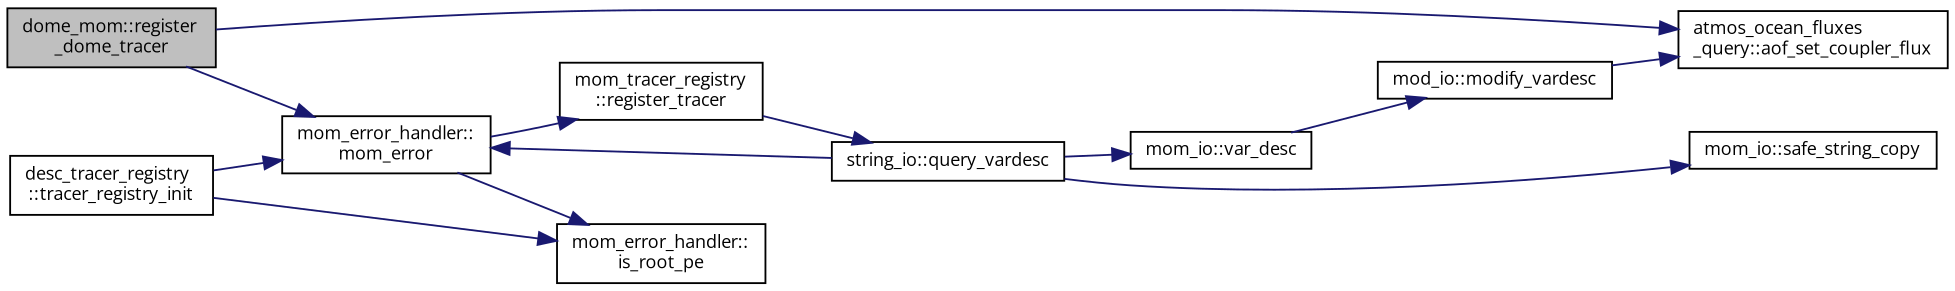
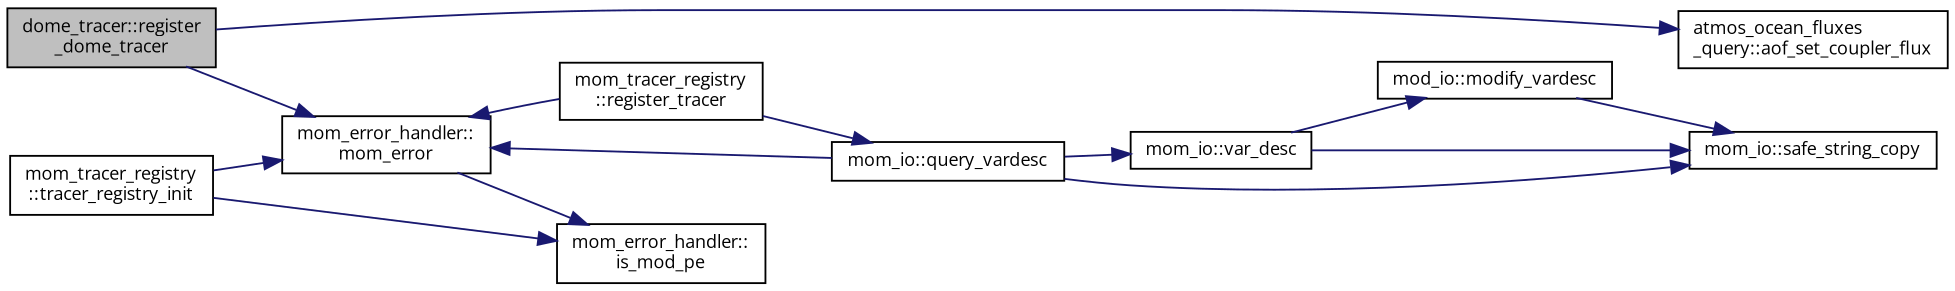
node "dome_mom::register _dome_tracer": label "dome_mom::register _dome_tracer" -> "dome_tracer::register _dome_tracer"
edge "mod_io::modify_vardesc" -> "atmos_ocean_fluxes _query::aof_set_coupler_flux": now "mod_io::modify_vardesc" -> "mom_io::safe_string_copy"
edge "mom_error_handler:: mom_error" -> "mom_tracer_registry ::register_tracer": reversed
edge "mom_io::var_desc" -> "mom_io::safe_string_copy": added
node "string_io::query_vardesc": label "string_io::query_vardesc" -> "mom_io::query_vardesc"
node "desc_tracer_registry ::tracer_registry_init": label "desc_tracer_registry ::tracer_registry_init" -> "mom_tracer_registry ::tracer_registry_init"
node "mom_error_handler:: is_root_pe": label "mom_error_handler:: is_root_pe" -> "mom_error_handler:: is_mod_pe"
